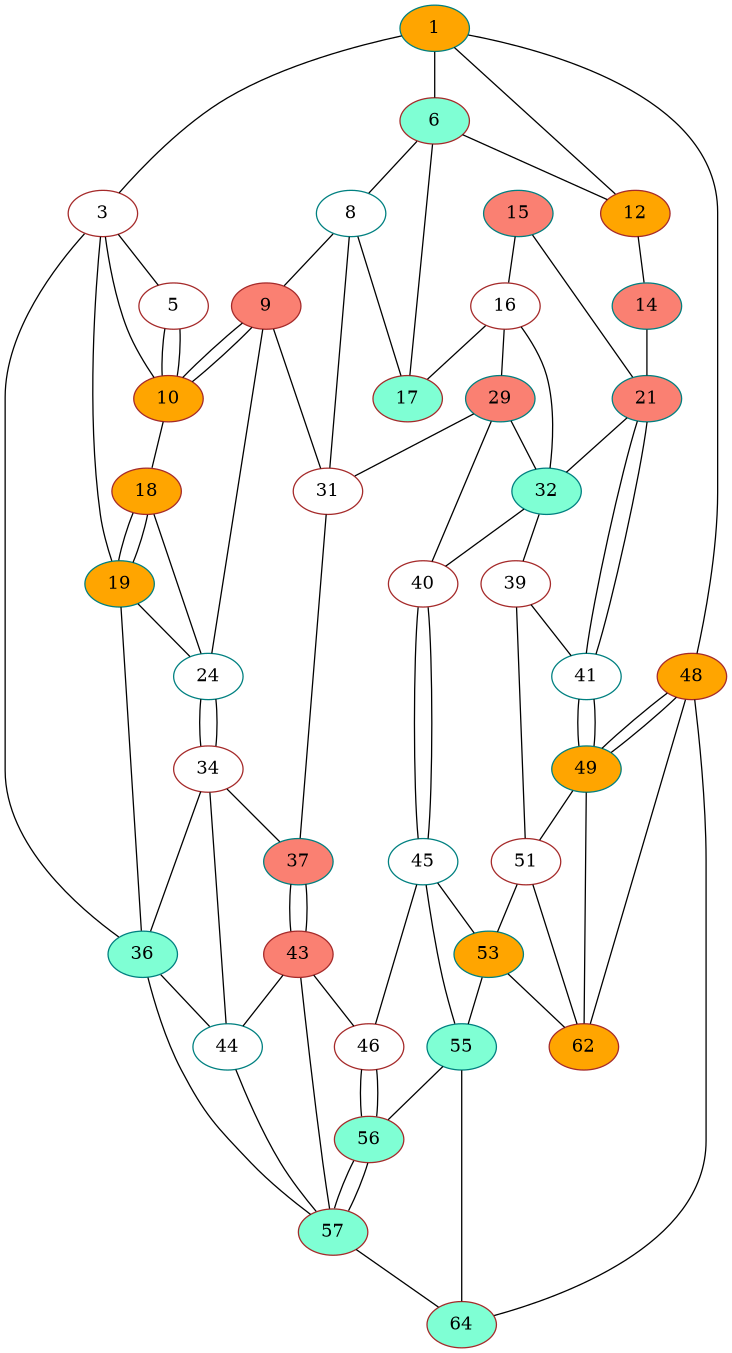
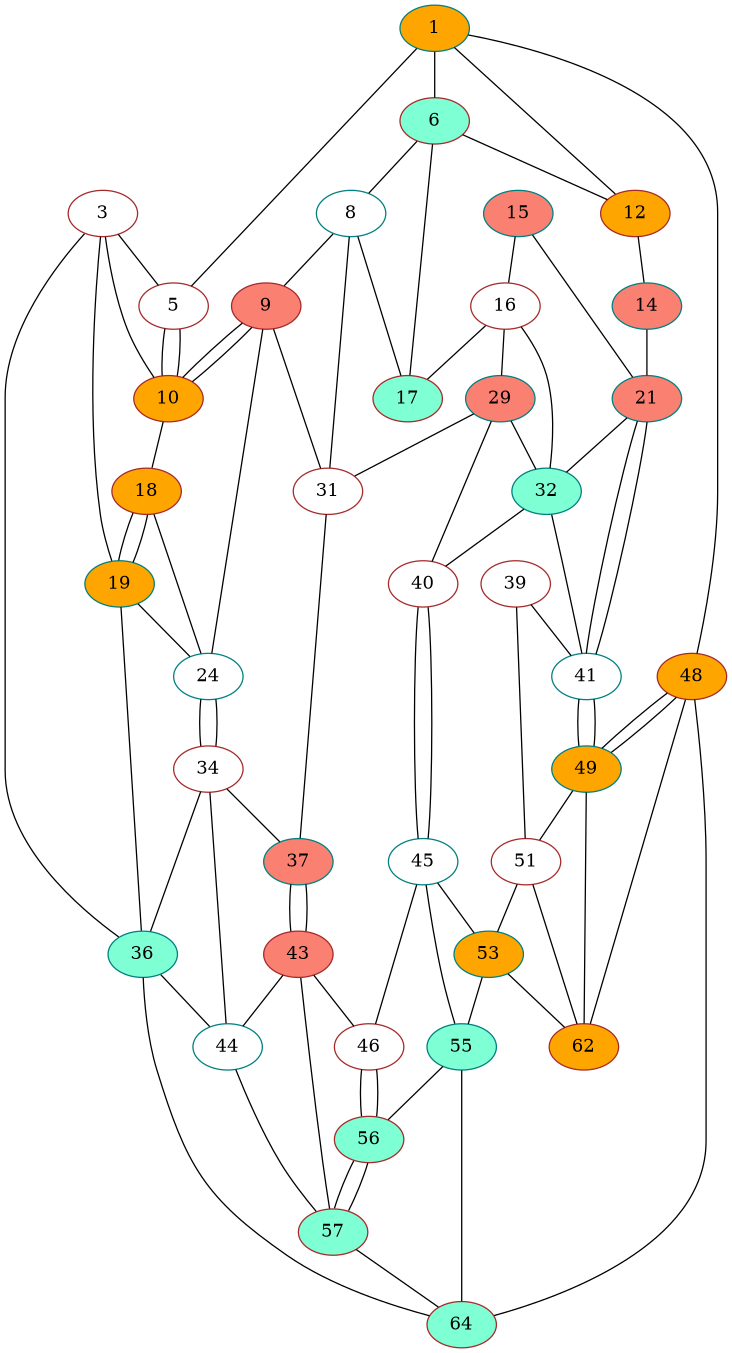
edge "1" -- "3": now "1" -- "5"
edge "32" -- "39": now "32" -- "41"
edge "36" -- "57": now "36" -- "64"
